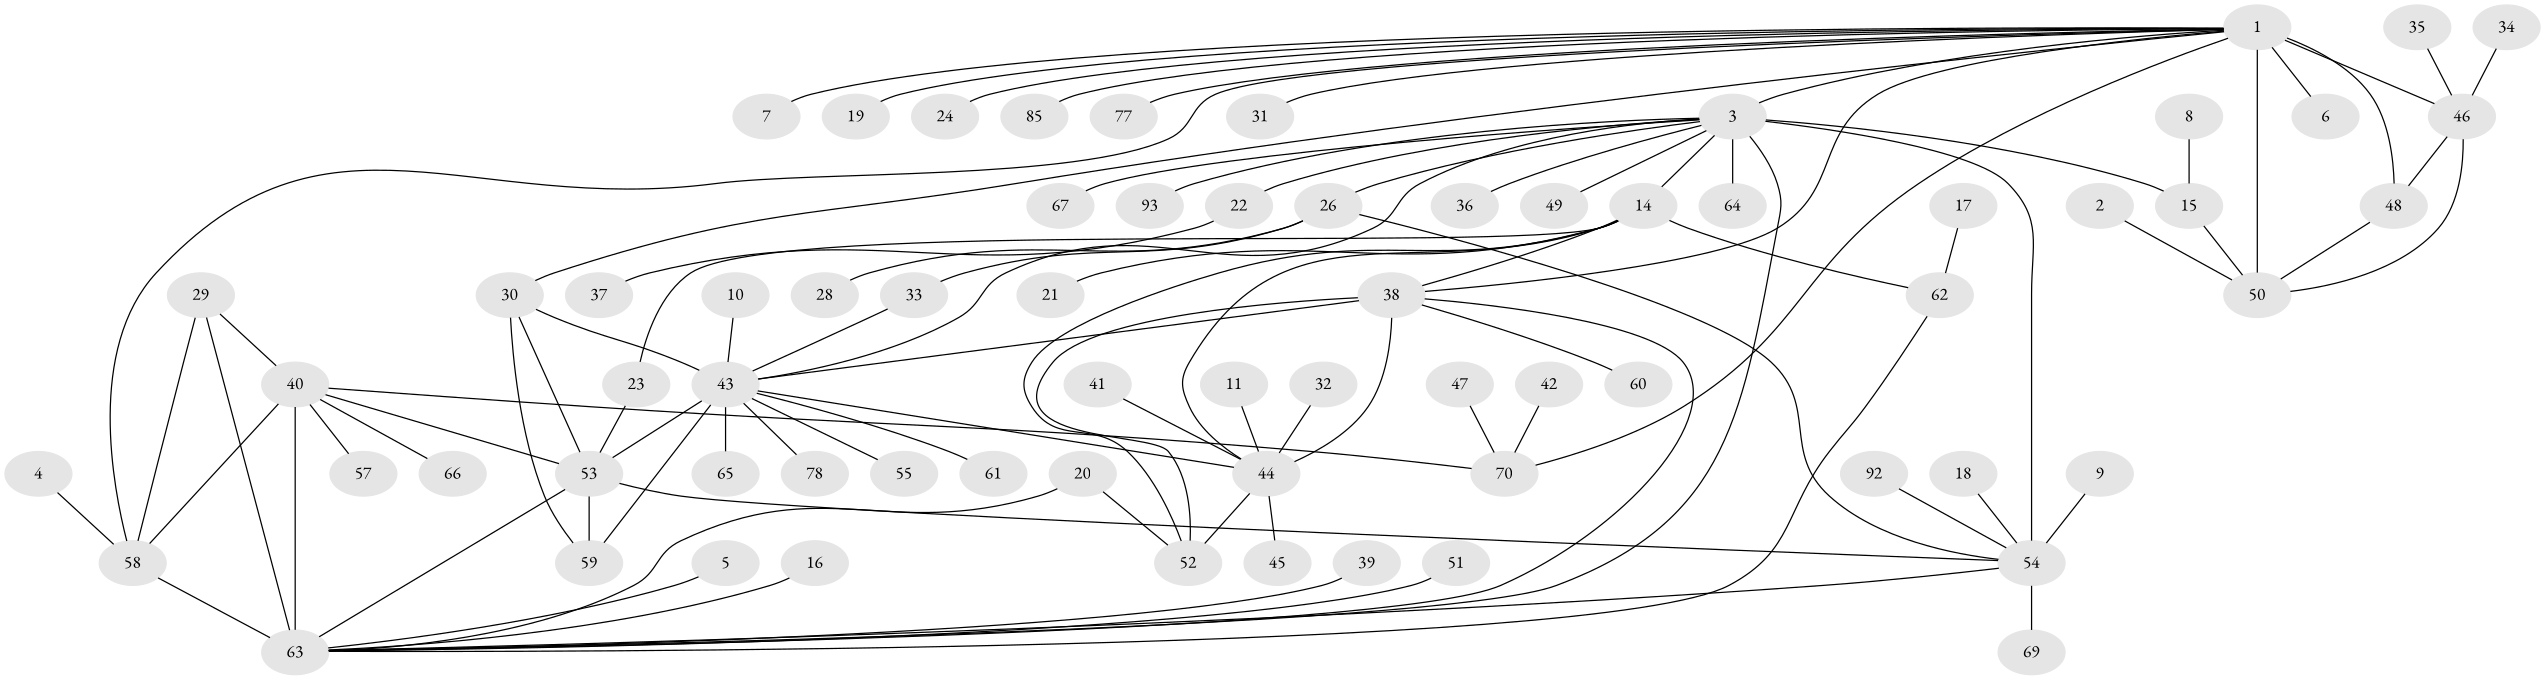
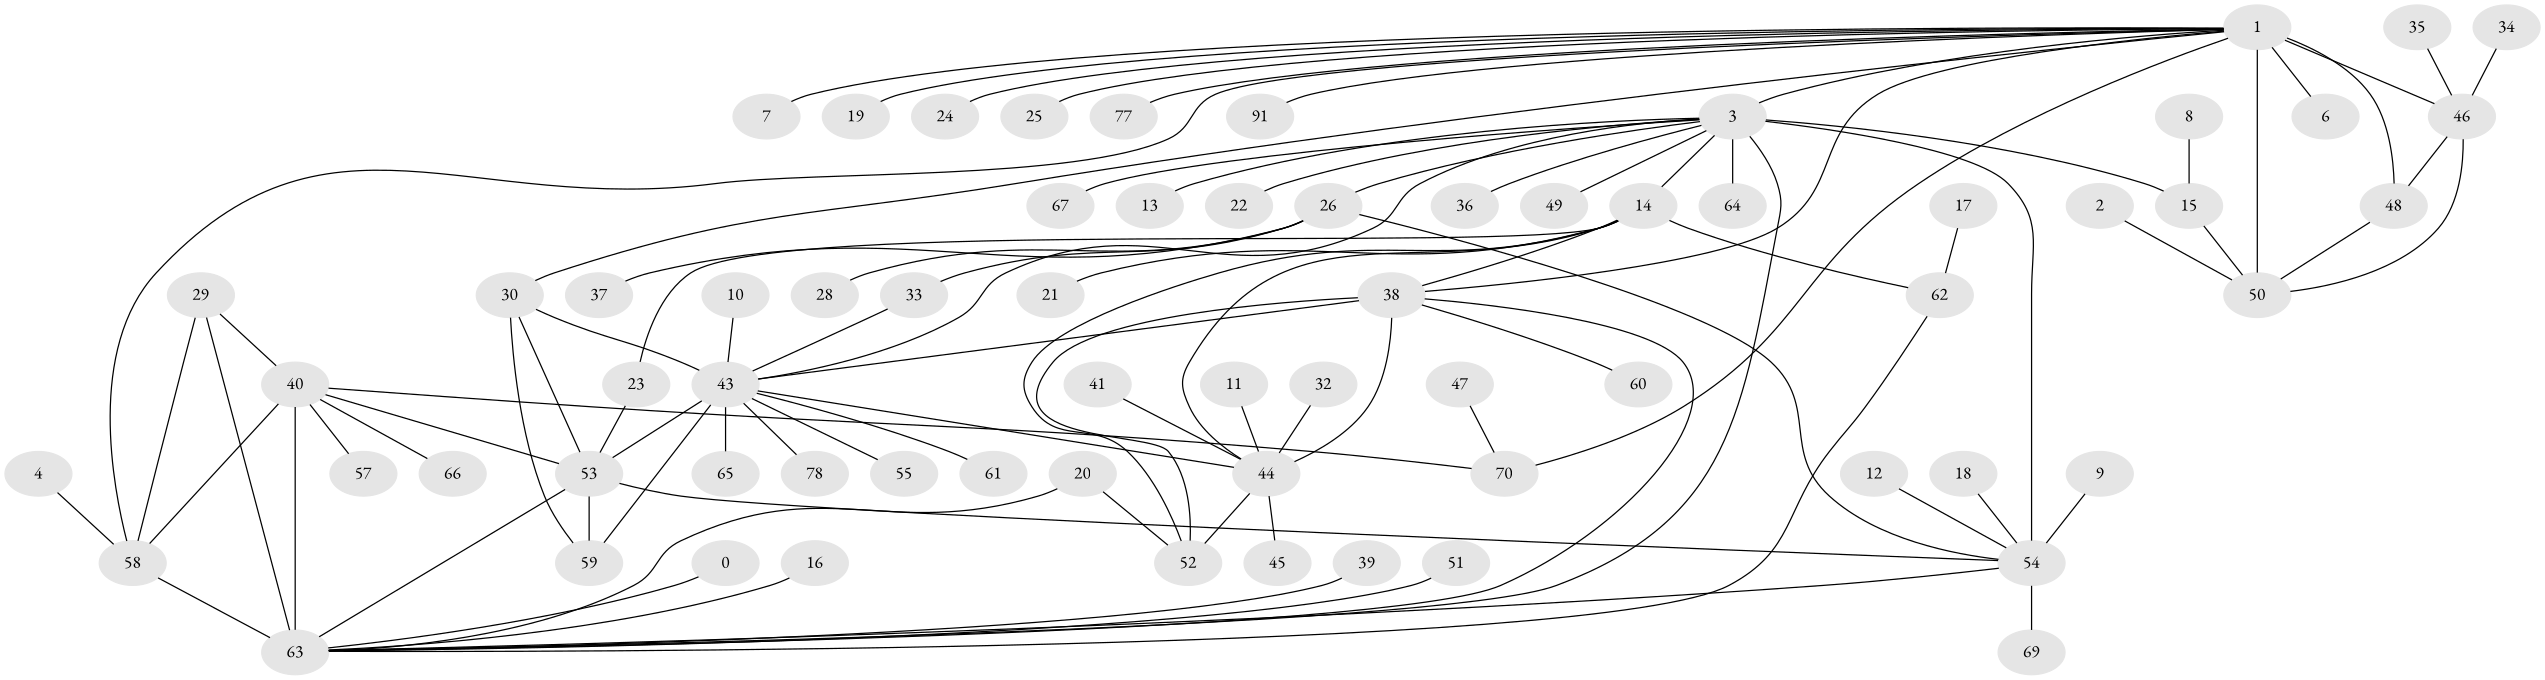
node "85": label "85" -> "25"
node "31": label "31" -> "91"
node "93": label "93" -> "13"
edge "22" -- "37": now "26" -- "37"
node "42": removed
node "92": label "92" -> "12"
node "5": label "5" -> "0"
